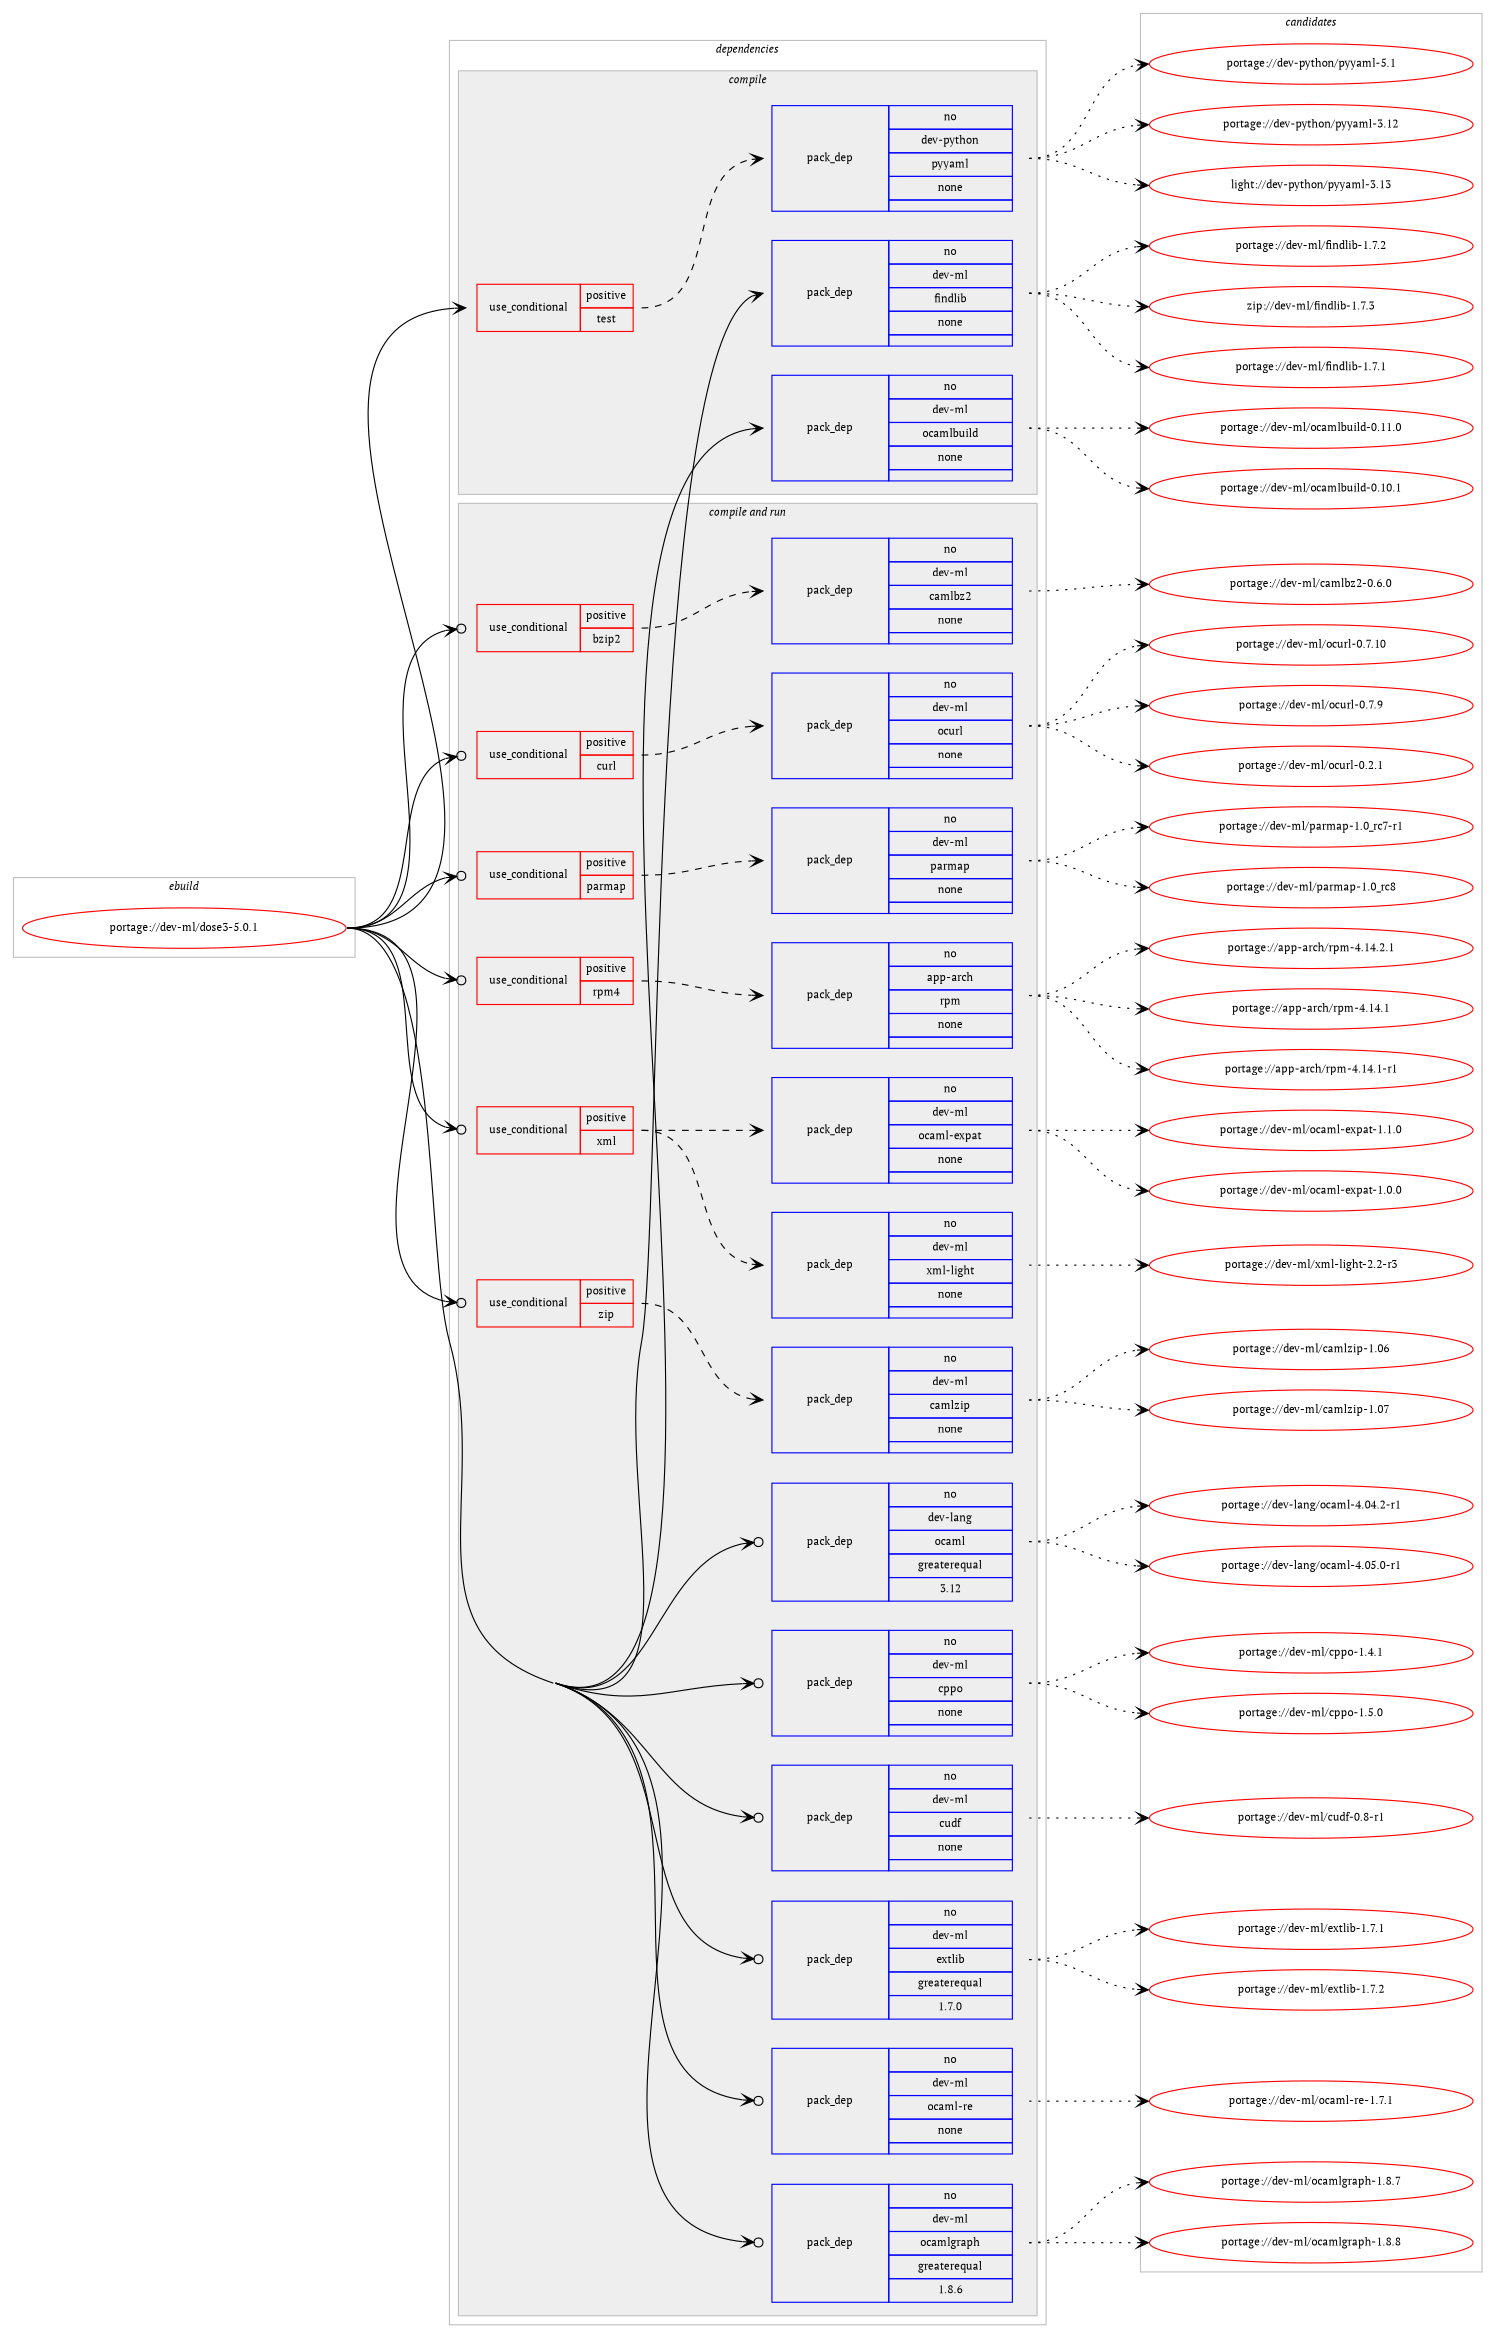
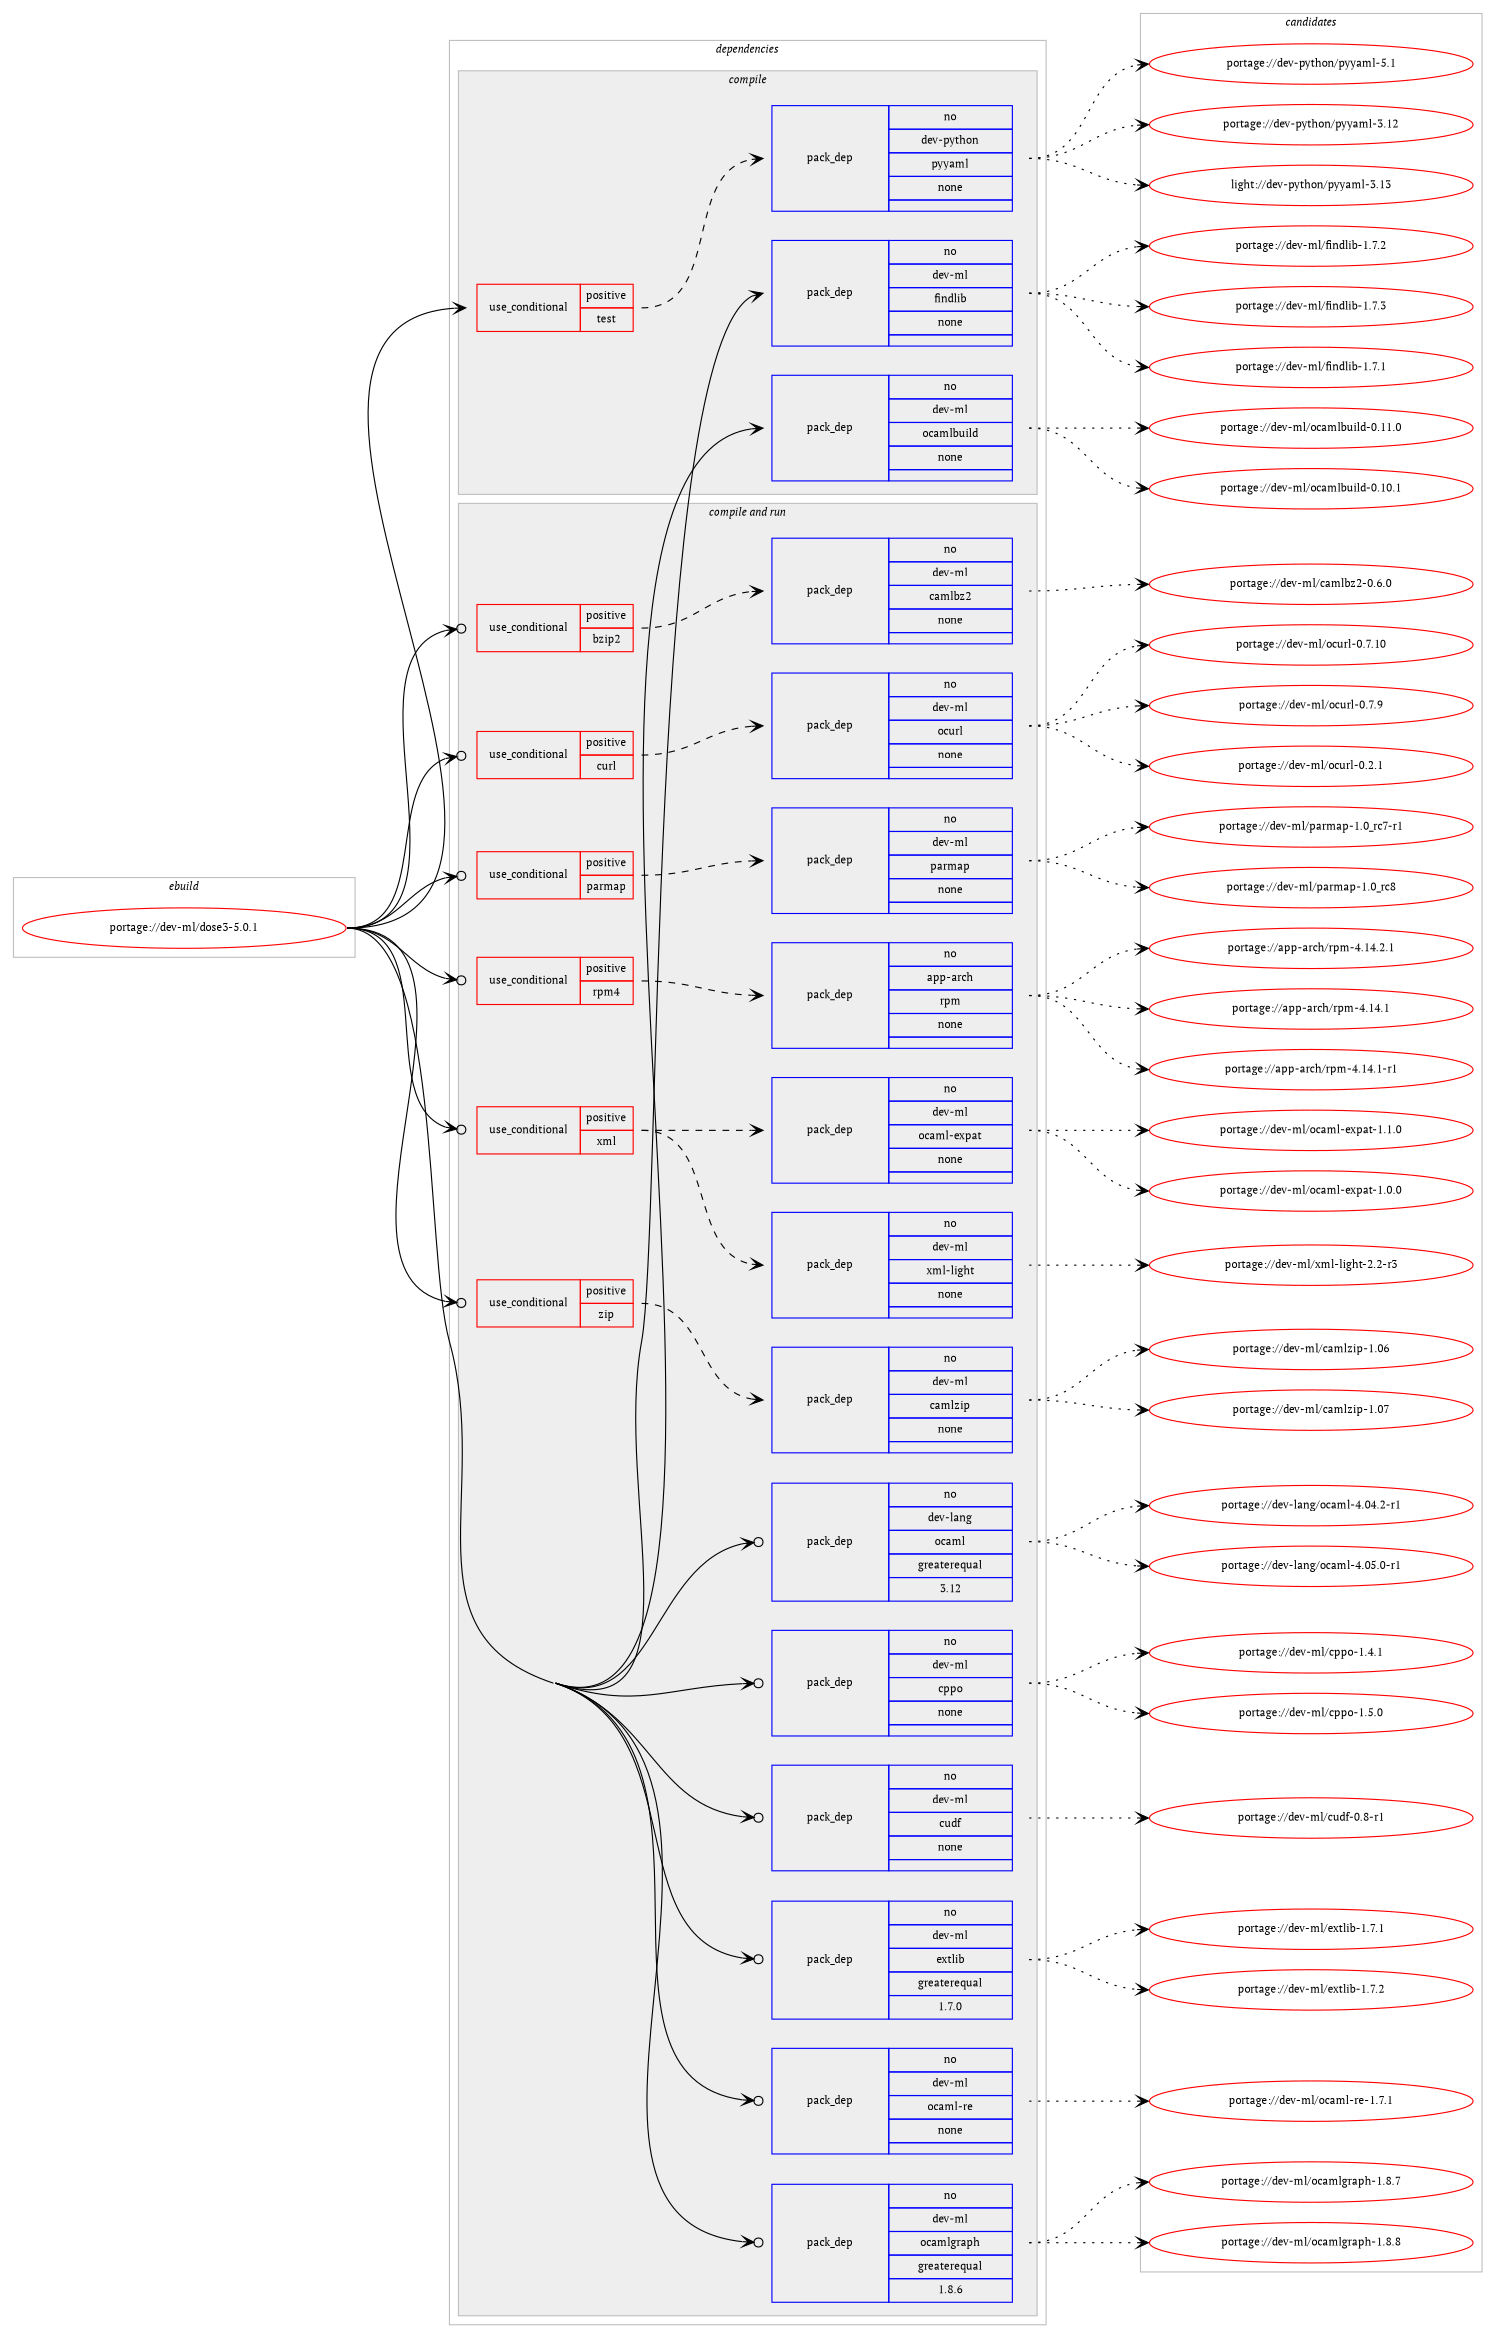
node "zip://dev-ml/findlib-1.7.3": label "zip://dev-ml/findlib-1.7.3" -> "portage://dev-ml/findlib-1.7.3"
